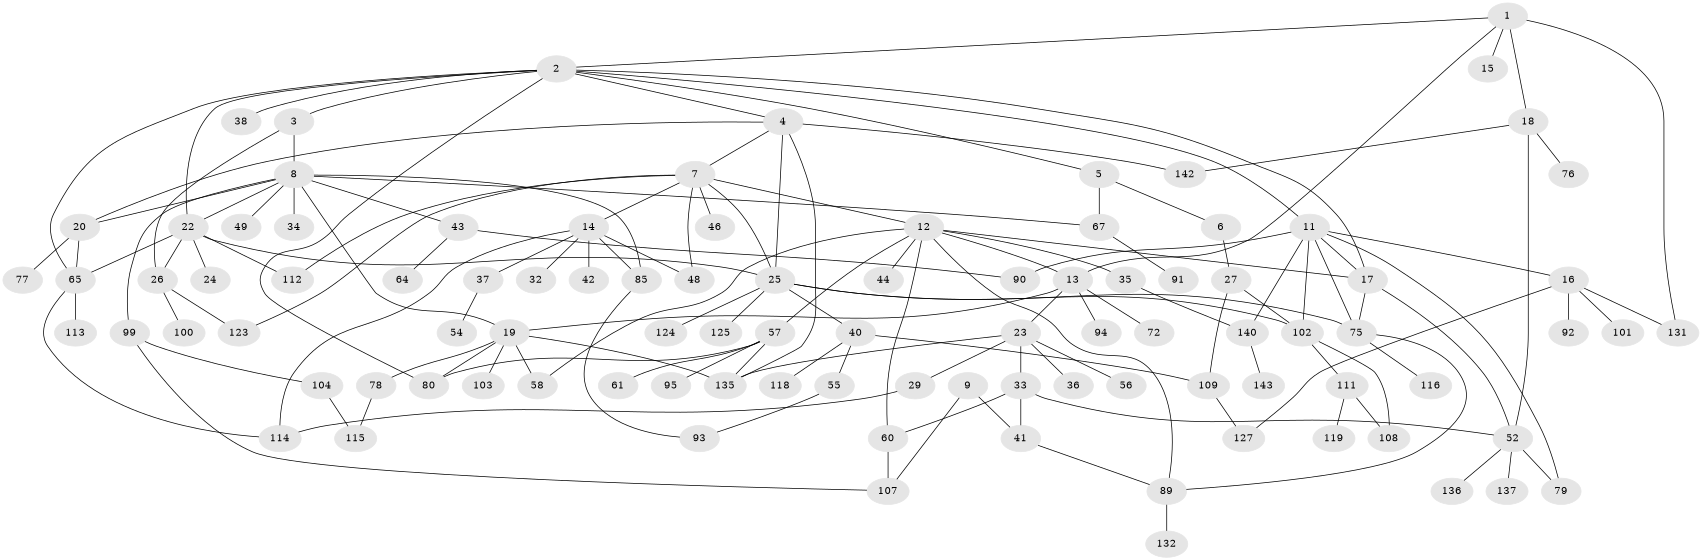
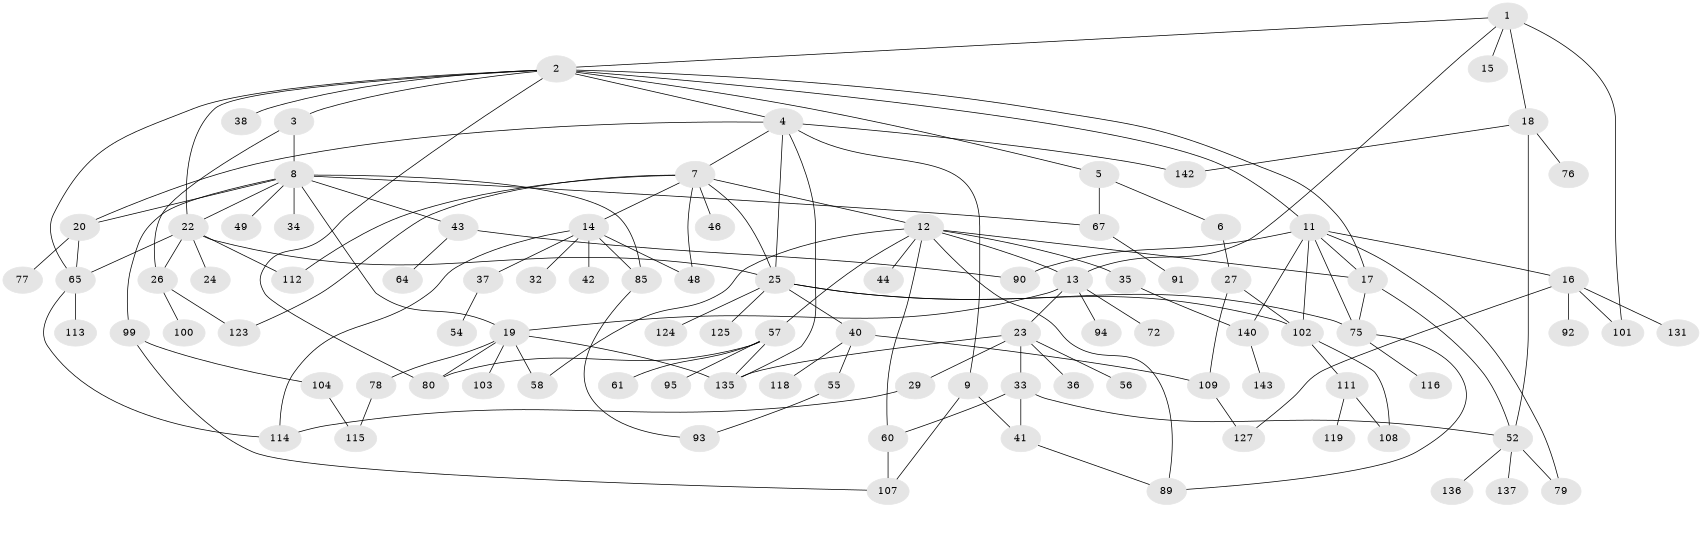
edge "1" -- "131": now "1" -- "101"
edge "4" -- "9": added
node "132": removed
